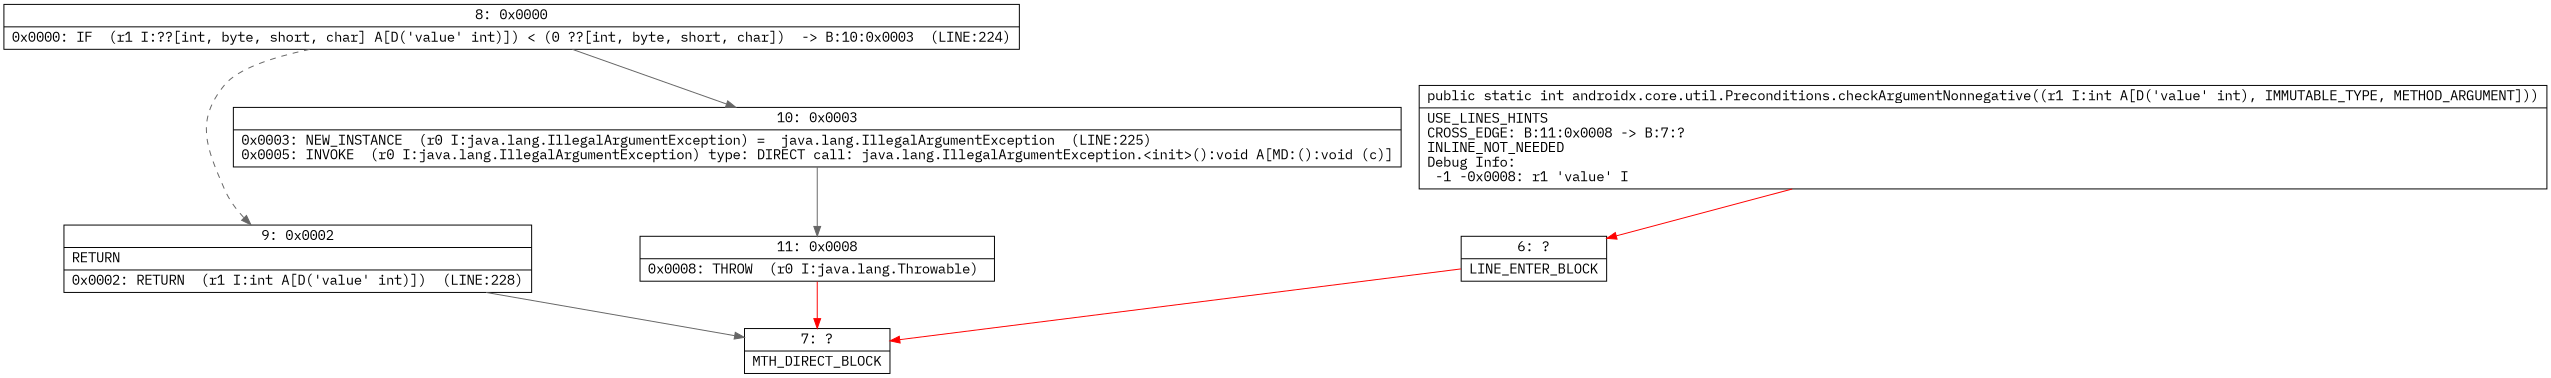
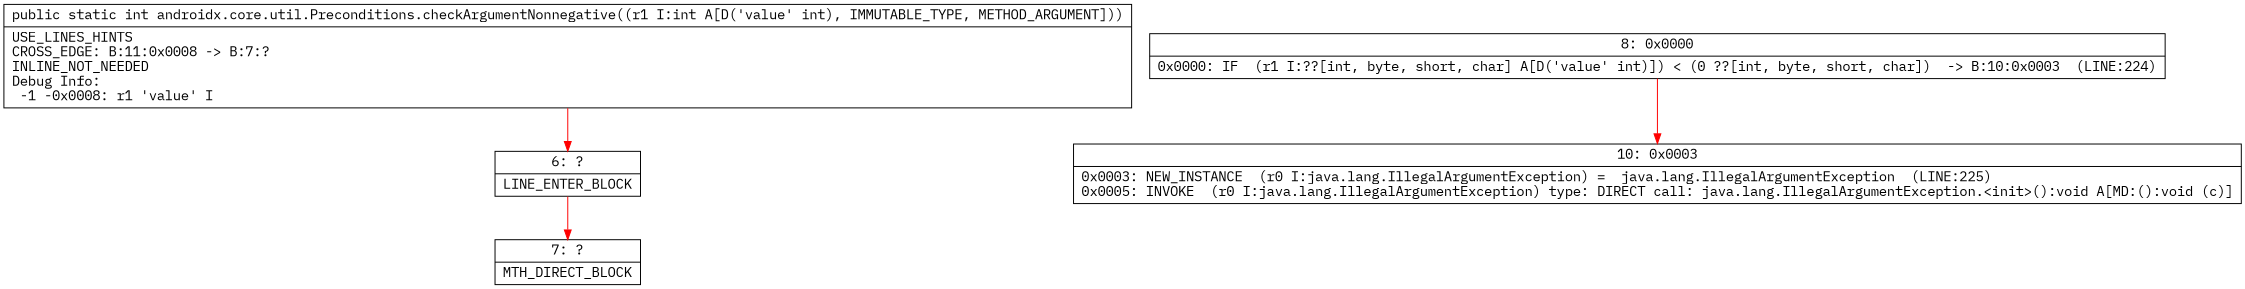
edge "8: 0x0000" -> "10: 0x0003": color gray40 -> red
node "9: 0x0002": removed
node "11: 0x0008": removed
